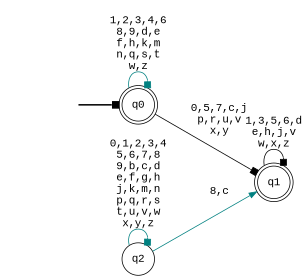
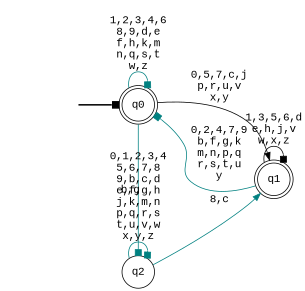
edge "q0" -> "q1": arrowhead box -> normal
edge "q1" -> "q0": added, label "0,2,4,7,9 b,f,g,k m,n,p,q r,s,t,u y"
edge "q0" -> "q2": added, label "b,g"
